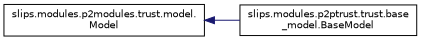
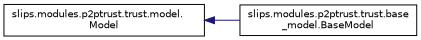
node "slips.modules.p2modules.trust.model. Model": label "slips.modules.p2modules.trust.model. Model" -> "slips.modules.p2ptrust.trust.model. Model"
